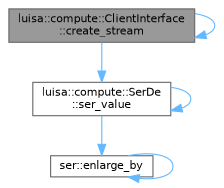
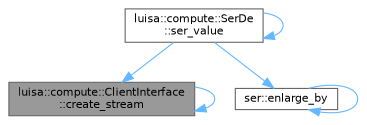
edge "luisa::compute::ClientInterface ::create_stream" -> "luisa::compute::SerDe ::ser_value": reversed
